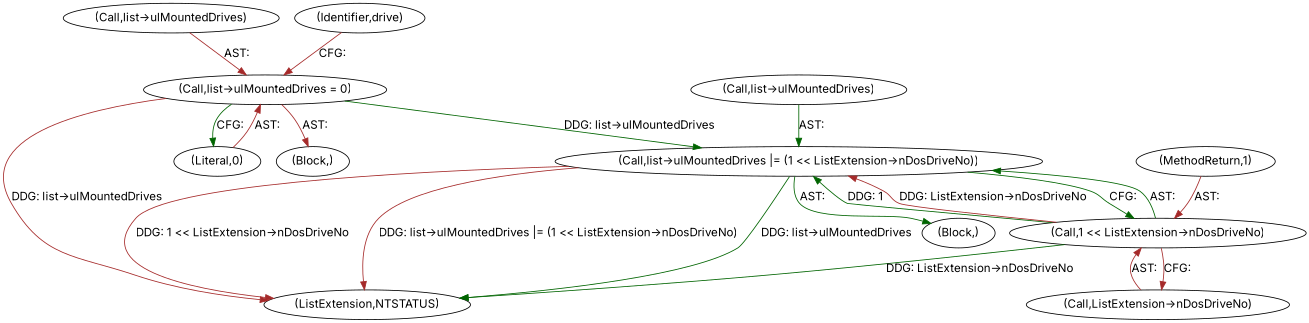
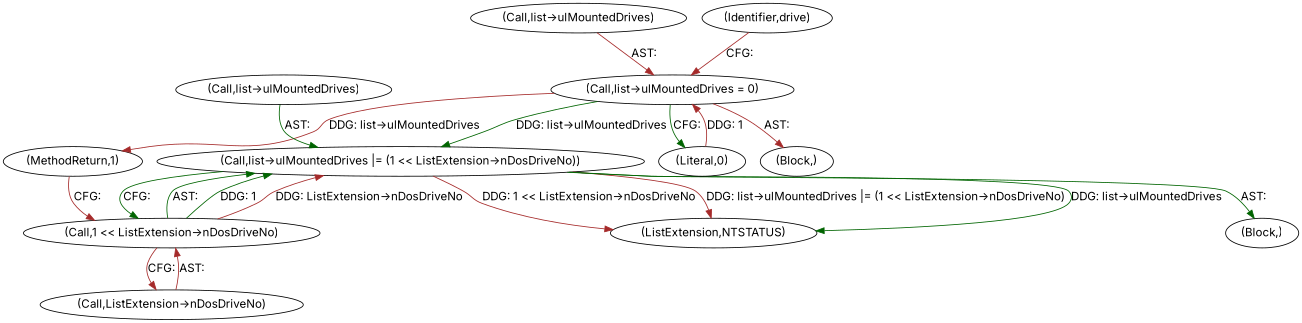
edge "(Literal,0)" -> "(Call,list->ulMountedDrives = 0)": label "AST: " -> "DDG: 1"
edge "(MethodReturn,1)" -> "(Call,1 << ListExtension->nDosDriveNo)": label "AST: " -> "CFG: "
edge "(Call,list->ulMountedDrives = 0)" -> "(ListExtension,NTSTATUS)": now "(Call,list->ulMountedDrives = 0)" -> "(MethodReturn,1)"
edge "(Call,1 << ListExtension->nDosDriveNo)" -> "(ListExtension,NTSTATUS)": removed, label "DDG: ListExtension->nDosDriveNo"
